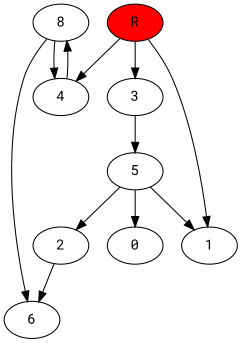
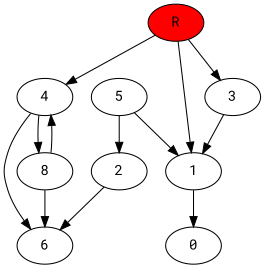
edge "3" -> "5": now "3" -> "1"
edge "4" -> "6": added
edge "5" -> "0": now "1" -> "0"
